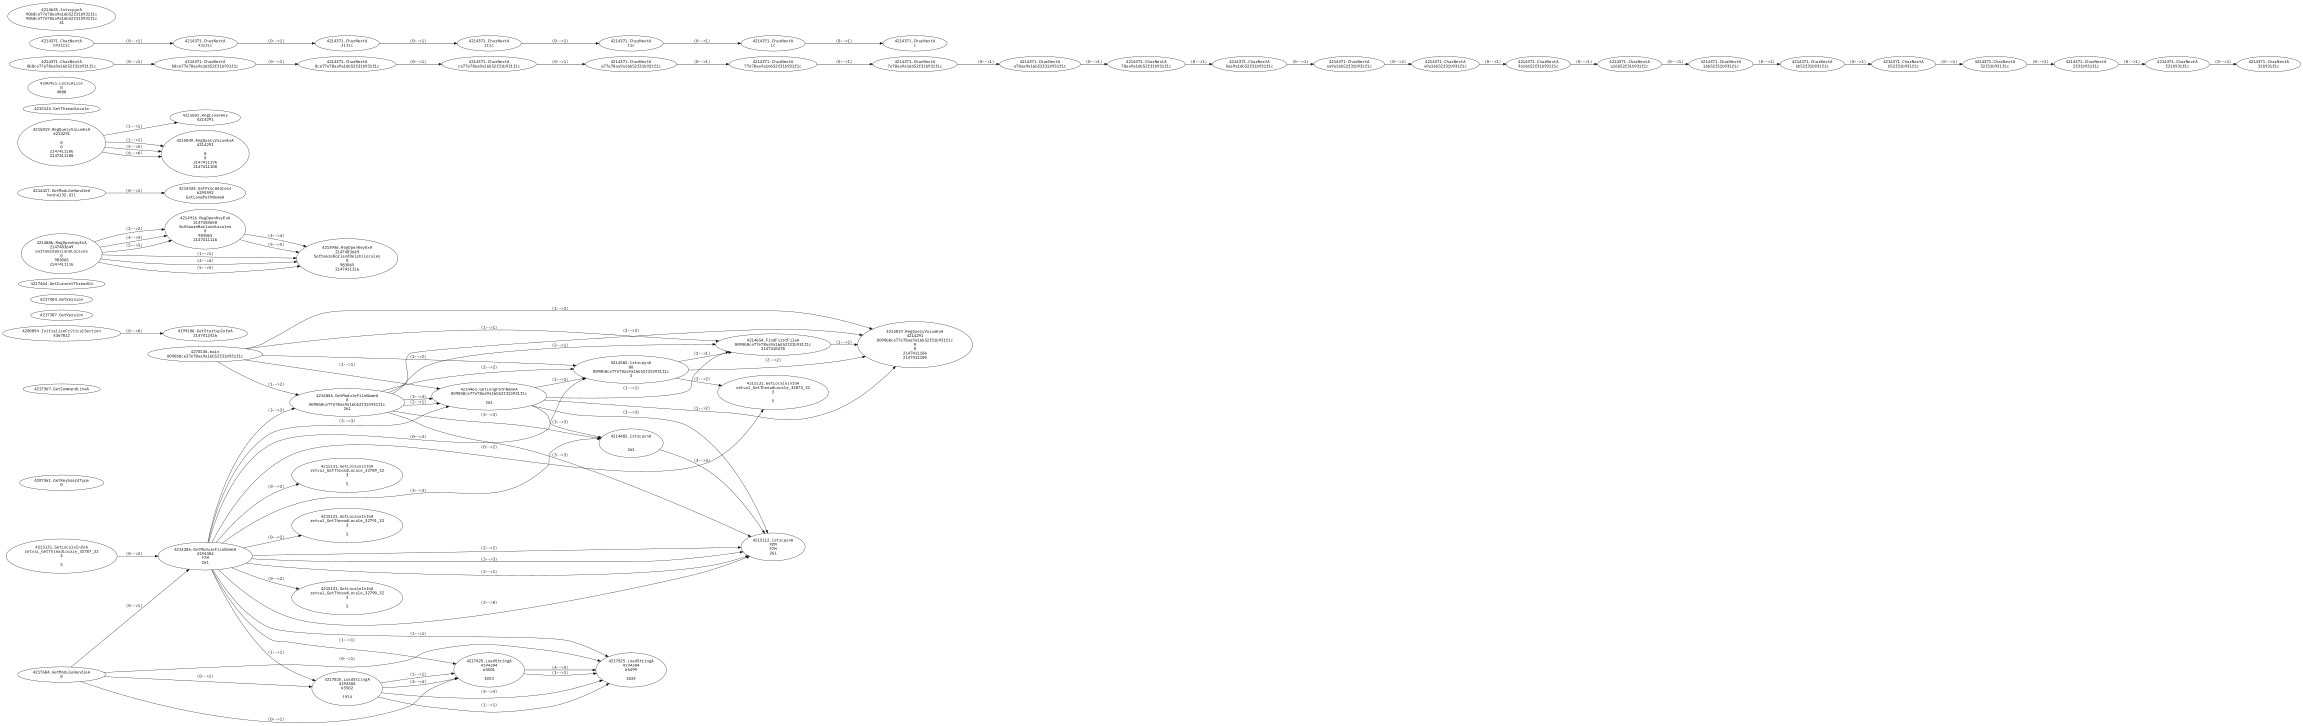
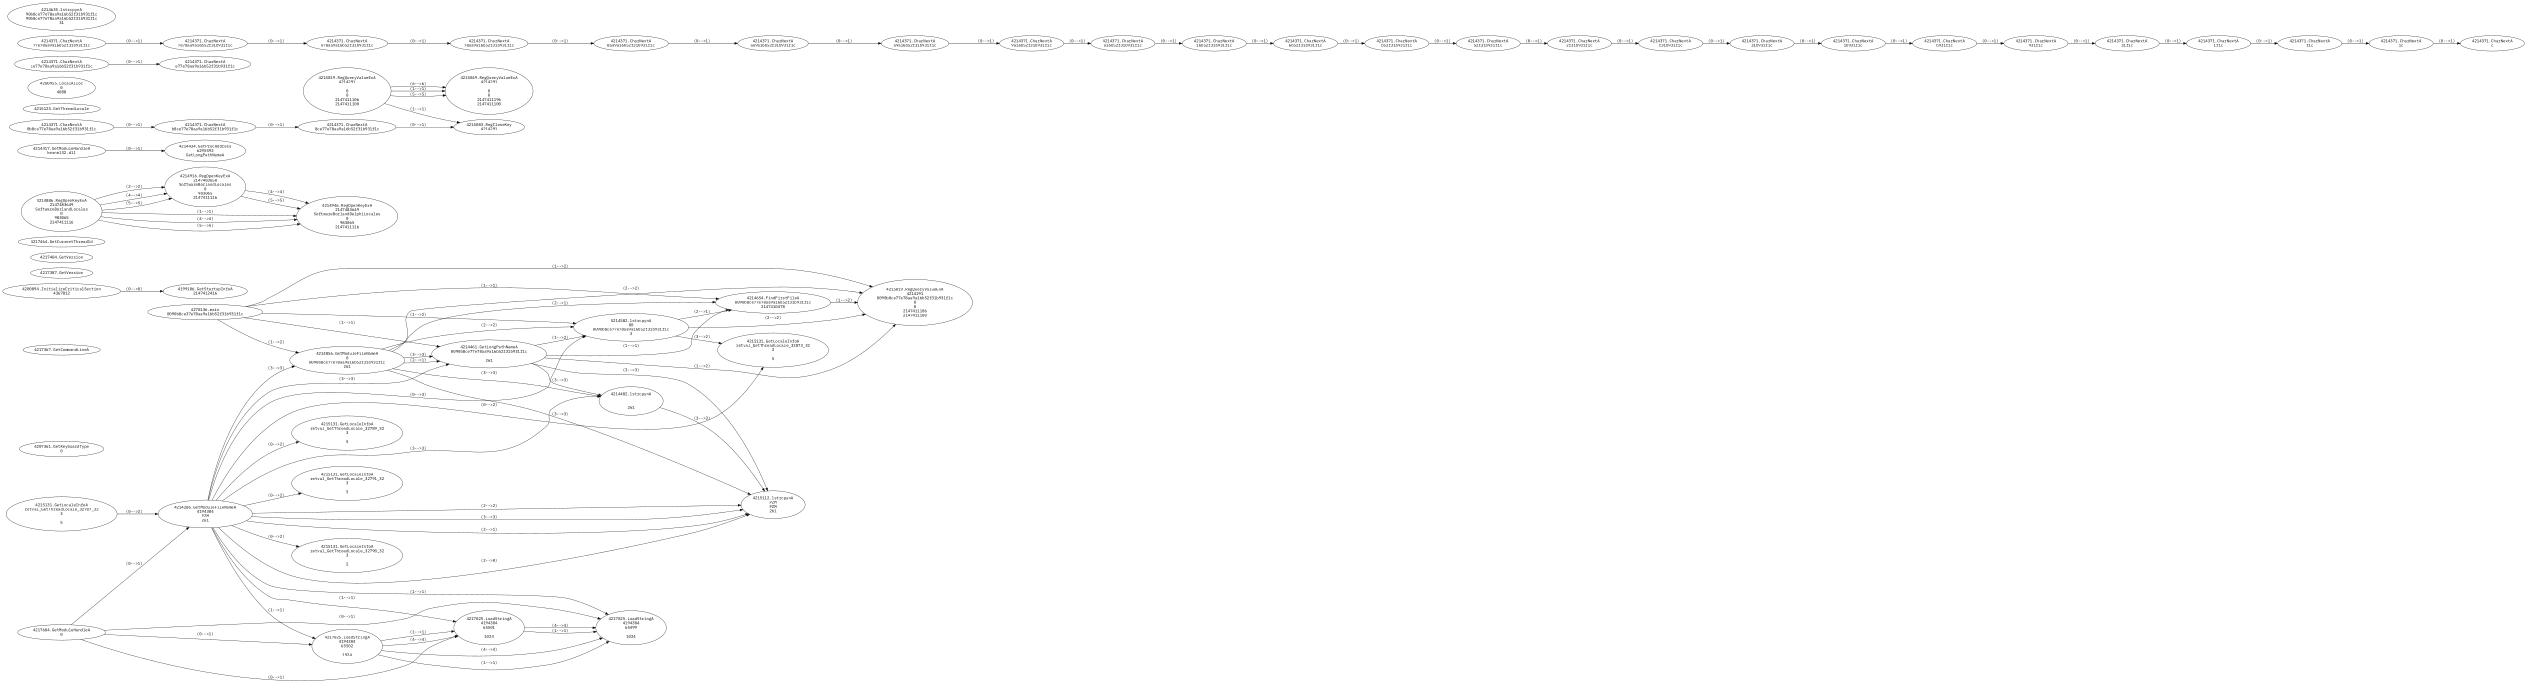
node "4214371.CharNextA 1b931f1c": added
edge "4214371.CharNextA 8ce77e78aa9a16b52f31b931f1c" -> "4214371.CharNextA ce77e78aa9a16b52f31b931f1c": now "4214371.CharNextA 8ce77e78aa9a16b52f31b931f1c" -> "4215083.RegCloseKey 4214291"
edge "4214371.CharNextA e77e78aa9a16b52f31b931f1c" -> "4214371.CharNextA 77e78aa9a16b52f31b931f1c": removed, label "(0-->1)"
